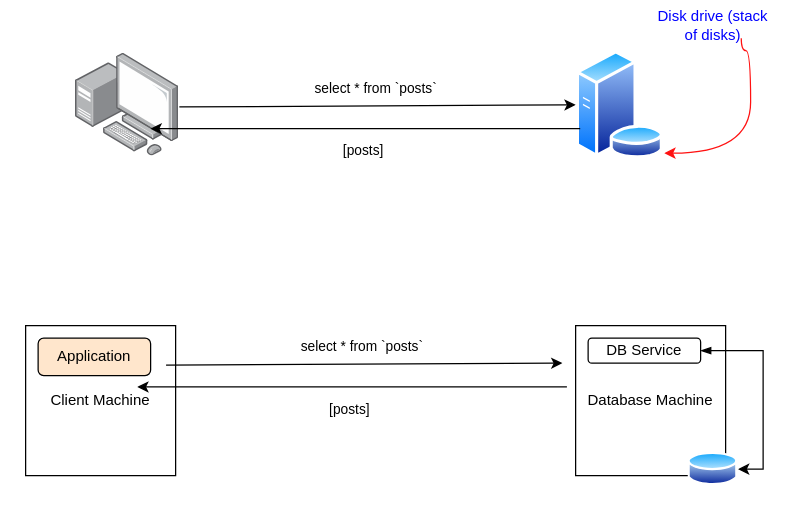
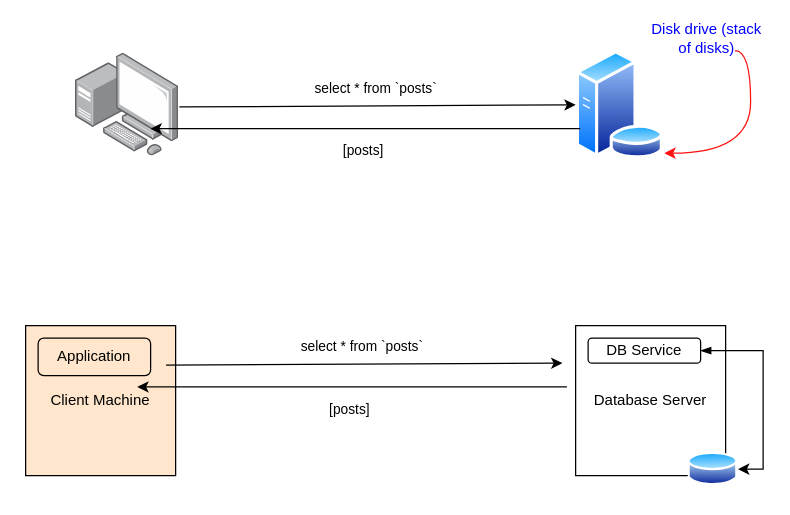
node "Disk drive (stack of disks)": moved (713, 26) -> (707, 38)
node "Client Machine": fillcolor #ffffff -> #ffe6cc
node "Database Machine": label "Database Machine" -> "Database Server"
